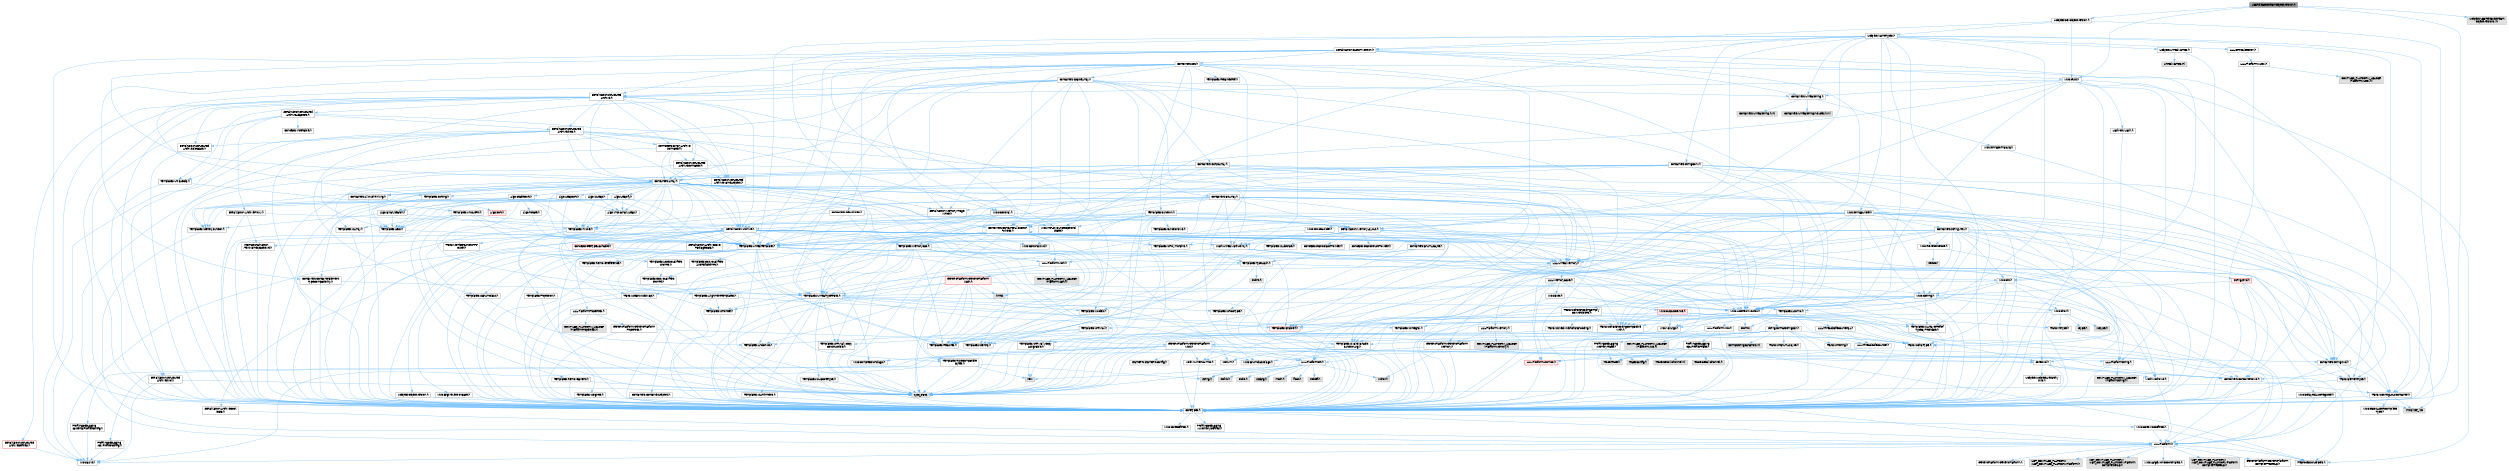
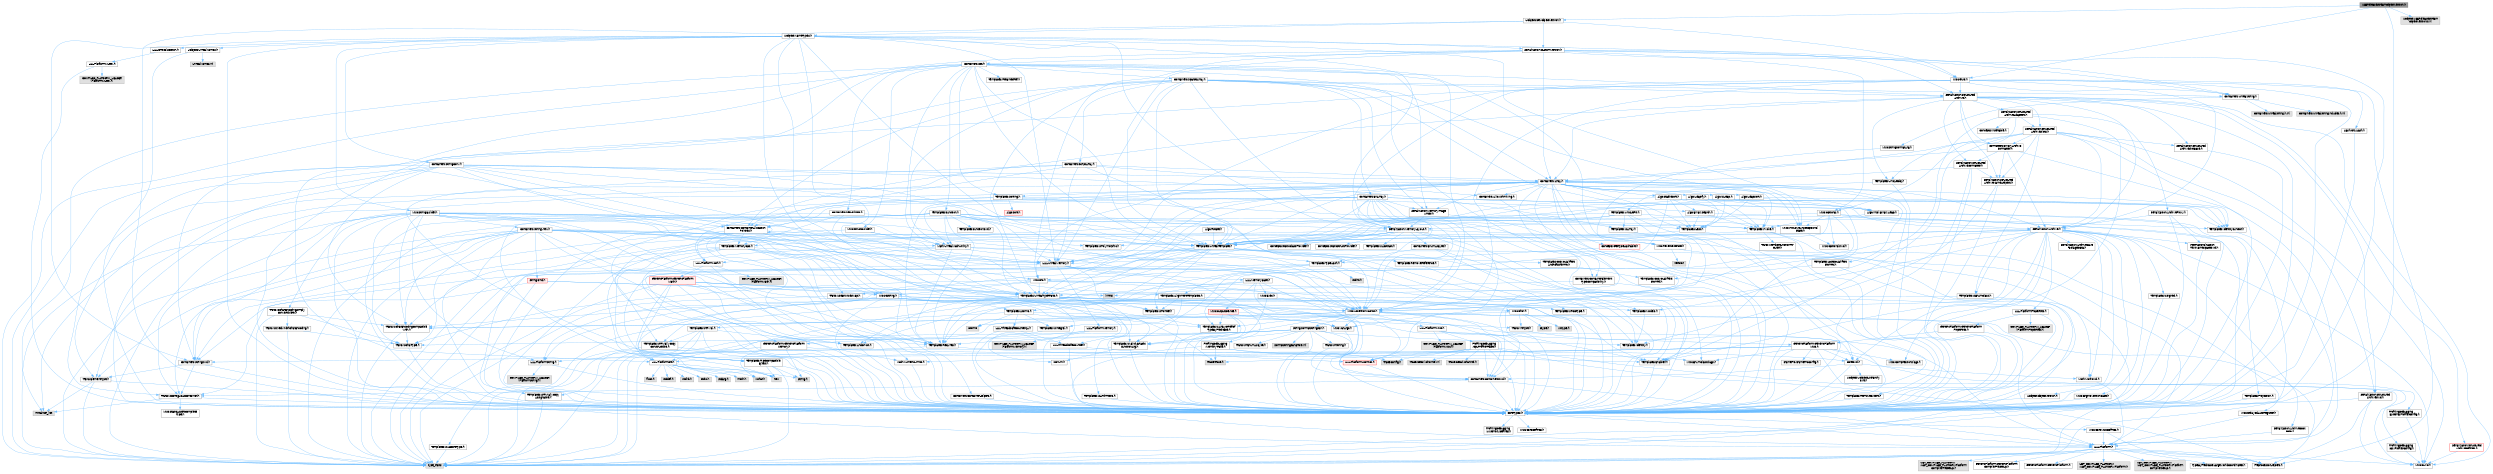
edge "Containers/Set.h" -> "initializer_list": added
edge "Algo/StableSort.h" -> "Algo/Rotate.h": removed
node "Templates/EnableIf.h": color red -> grey40
edge "Templates/Requires.h" -> "Templates/EnableIf.h": added
edge "Templates/RemoveExtent.h" -> "type_traits": now "HAL/Platform.h" -> "type_traits"
edge "Templates/IsUECoreType.h" -> "CoreTypes.h": now "Templates/IsTrivial.h" -> "CoreTypes.h"
node "Misc/LargeWorldCoordinates.h": label "Misc/LargeWorldCoordinates.h" -> "TypeByPredicate/LargeWorldCoordinates.h"
